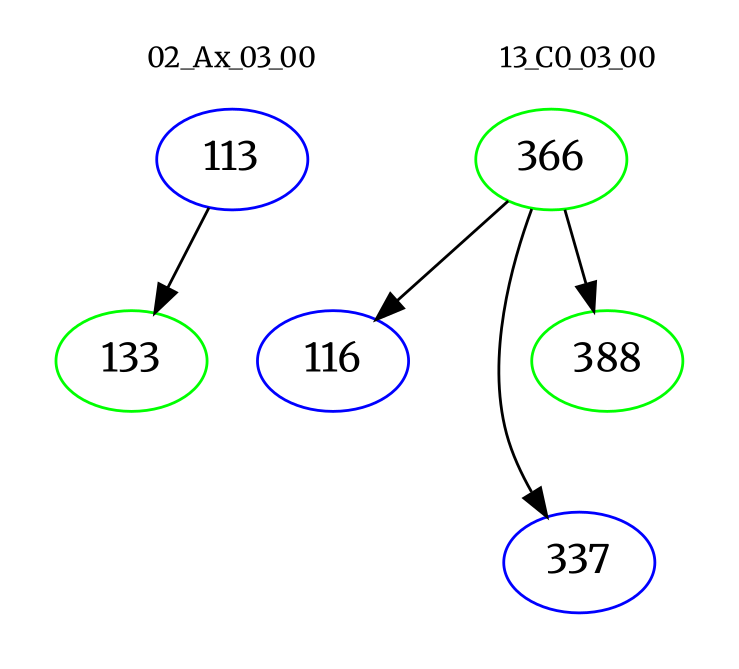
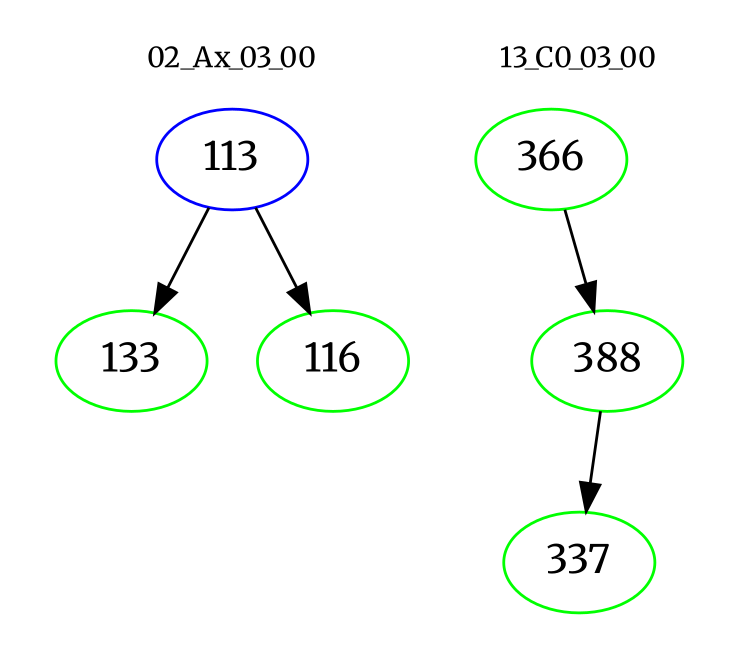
edge "366" -> "116": now "113" -> "116"
edge "366" -> "337": now "388" -> "337"
node "116": color blue -> green
node "337": color blue -> green
